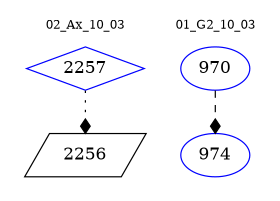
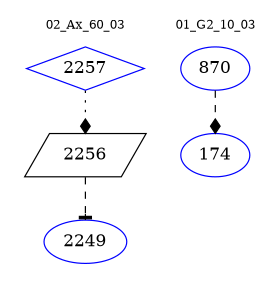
cluster "02_Ax_10_03": label "02_Ax_10_03" -> "02_Ax_60_03"
node "970": label "970" -> "870"
node "974": label "974" -> "174"
node "2249": added
